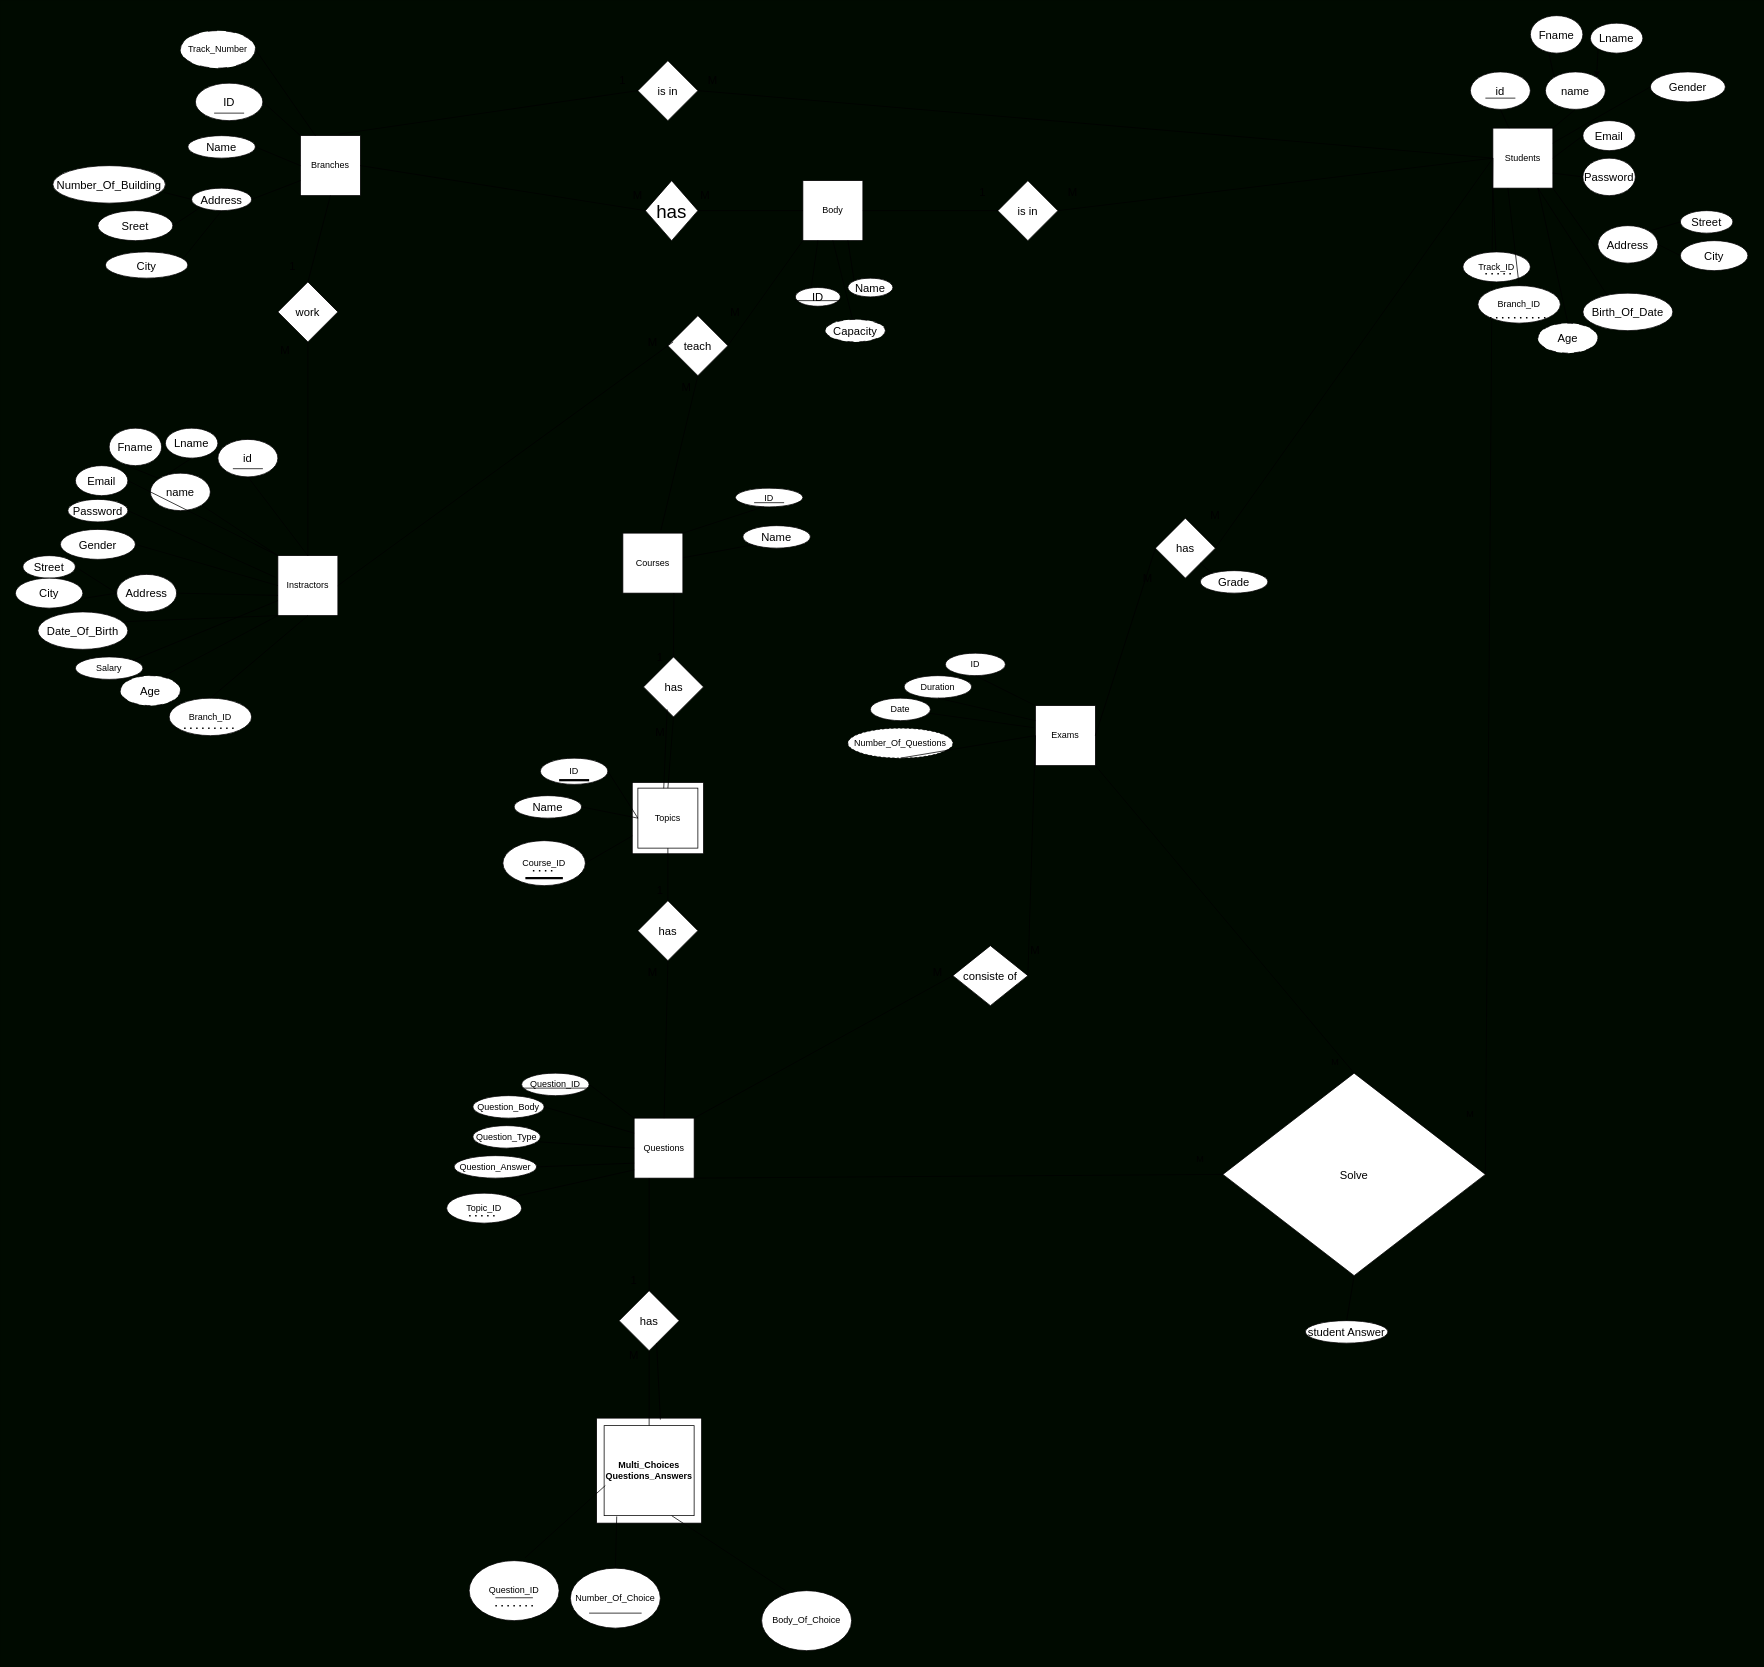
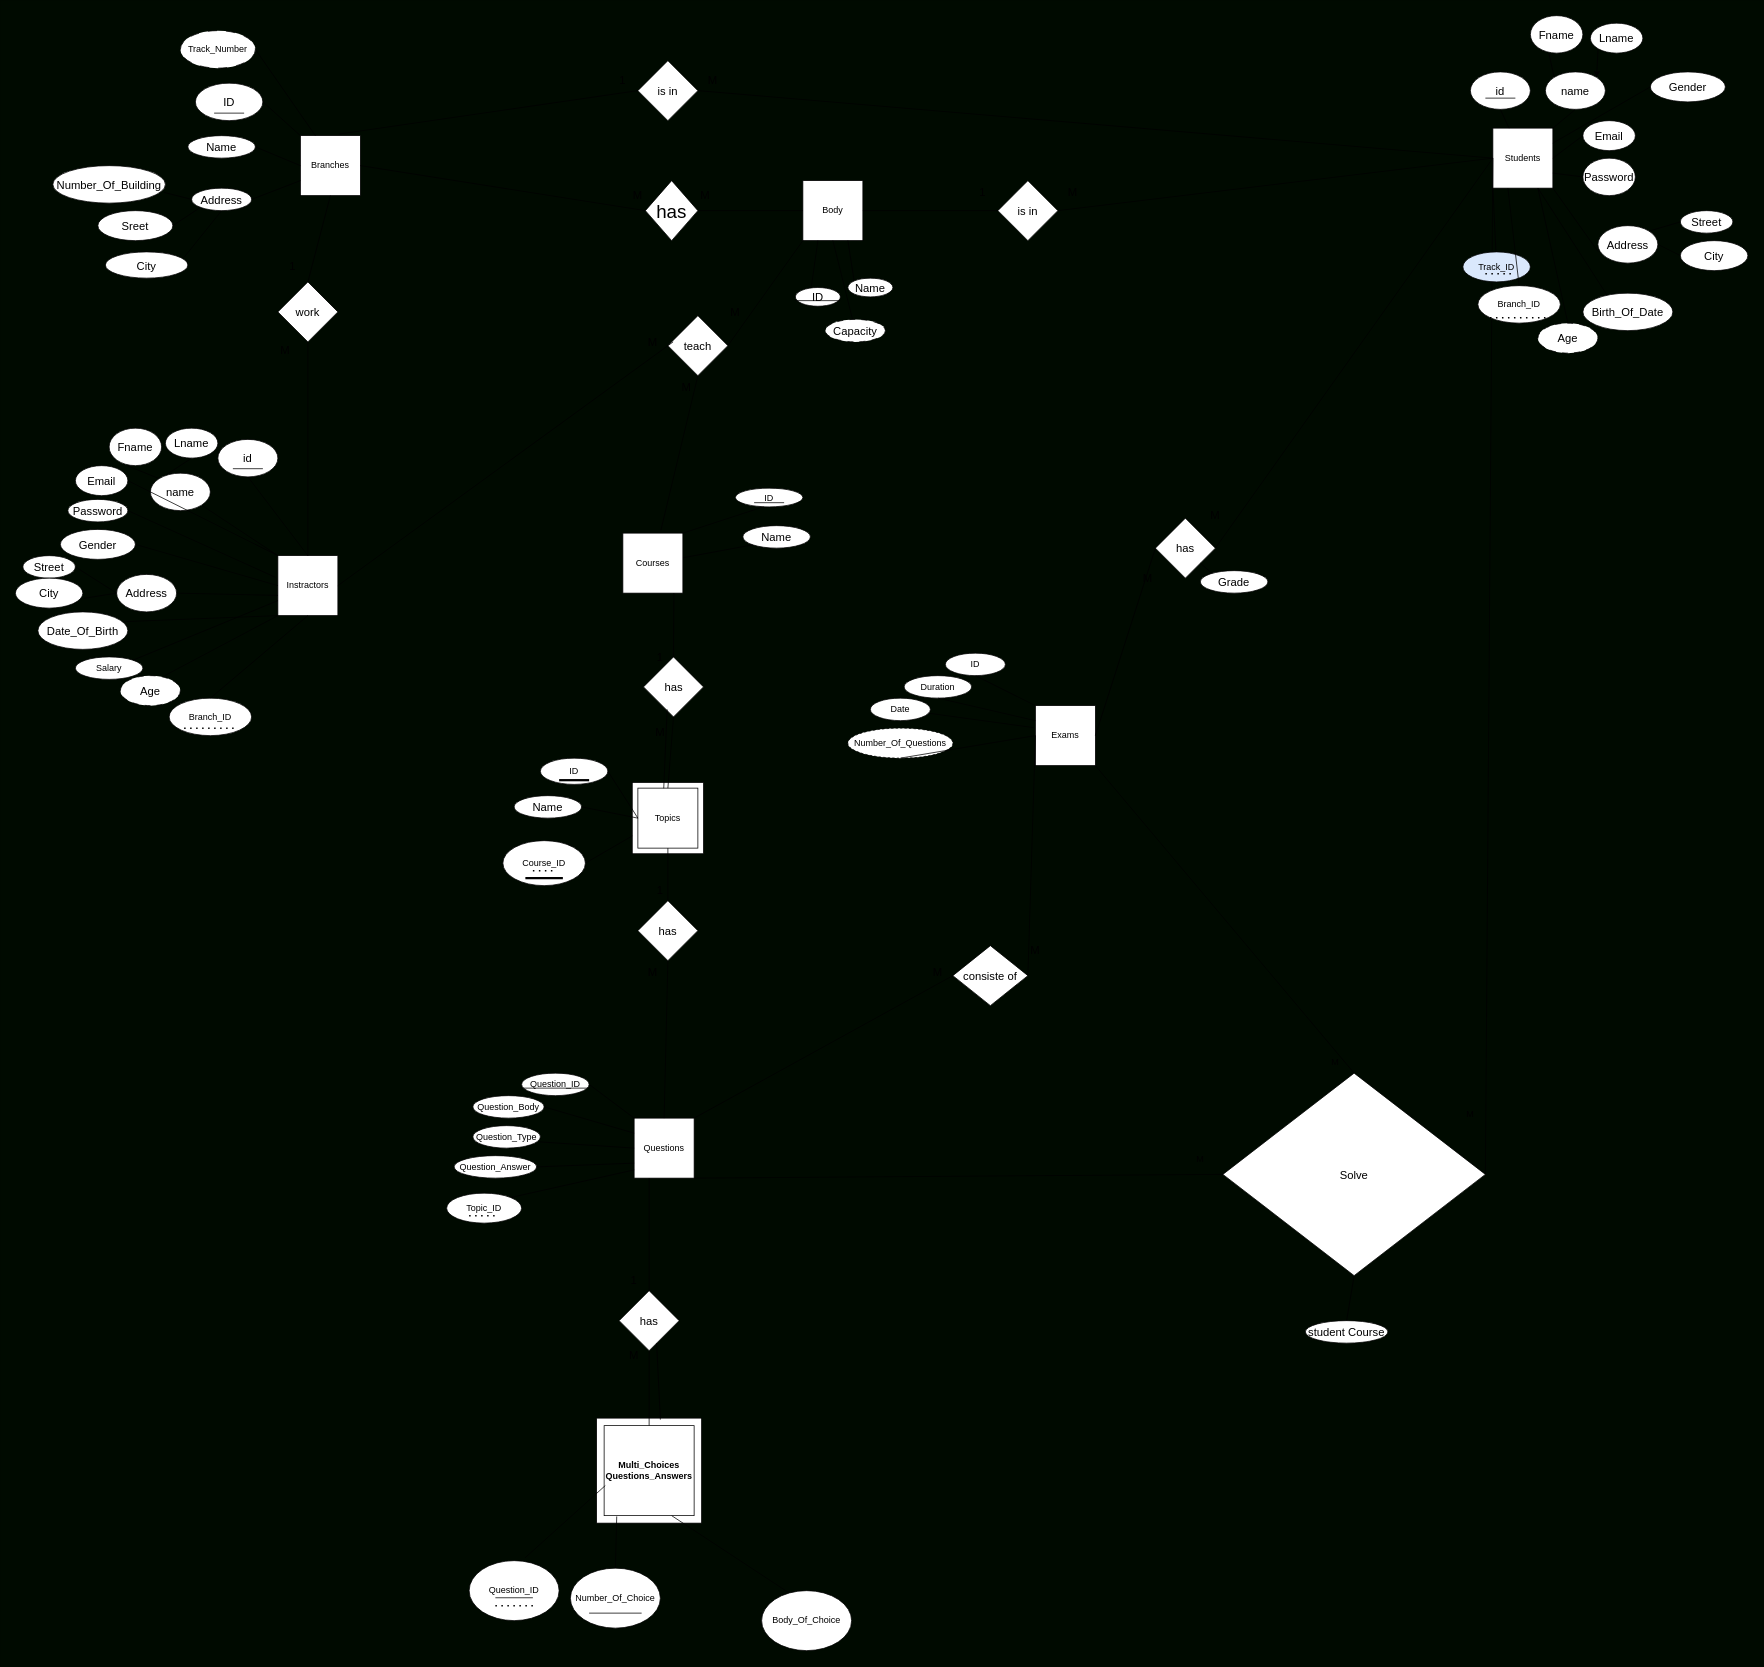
node "Track_ID": fillcolor #ffffff -> #dae8fc
node "student Answer": label "student Answer" -> "student Course"
